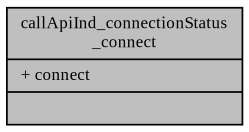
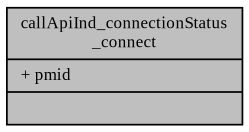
node "callApiInd_connectionStatus": text "+ connect" -> "+ pmid"
